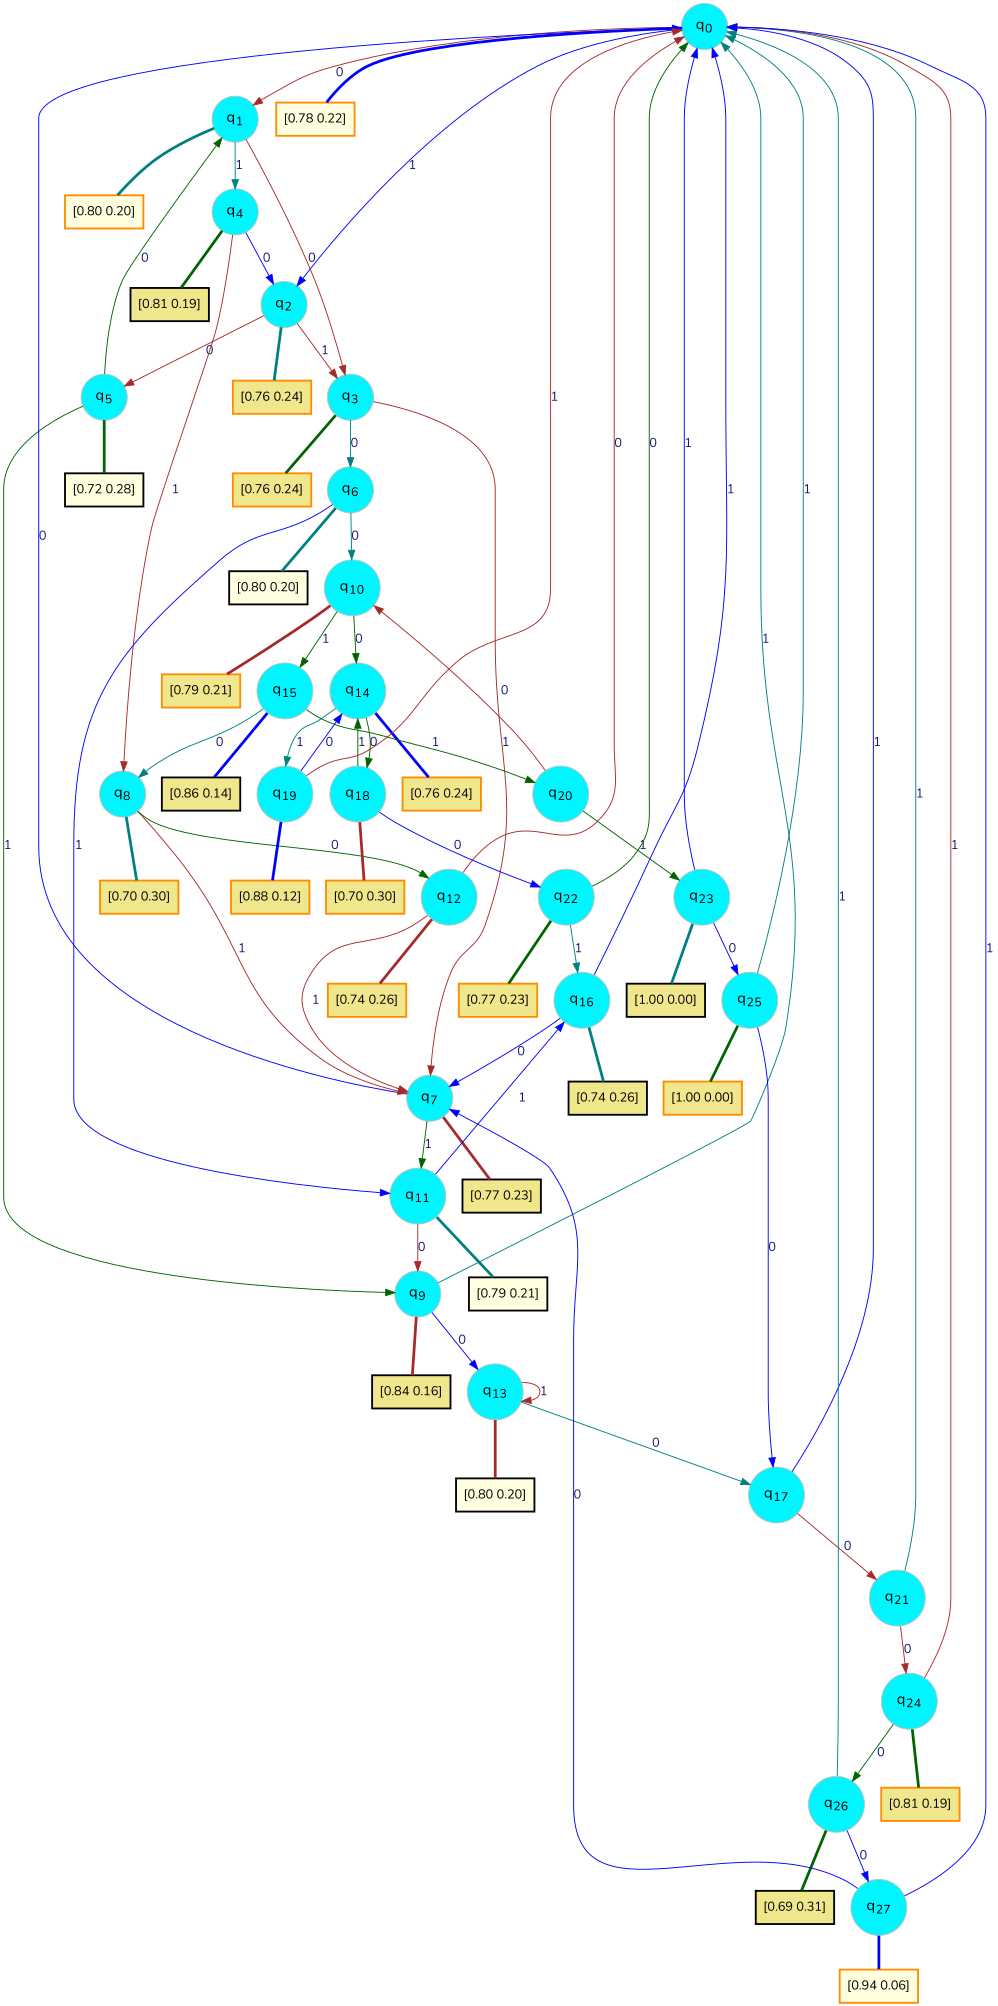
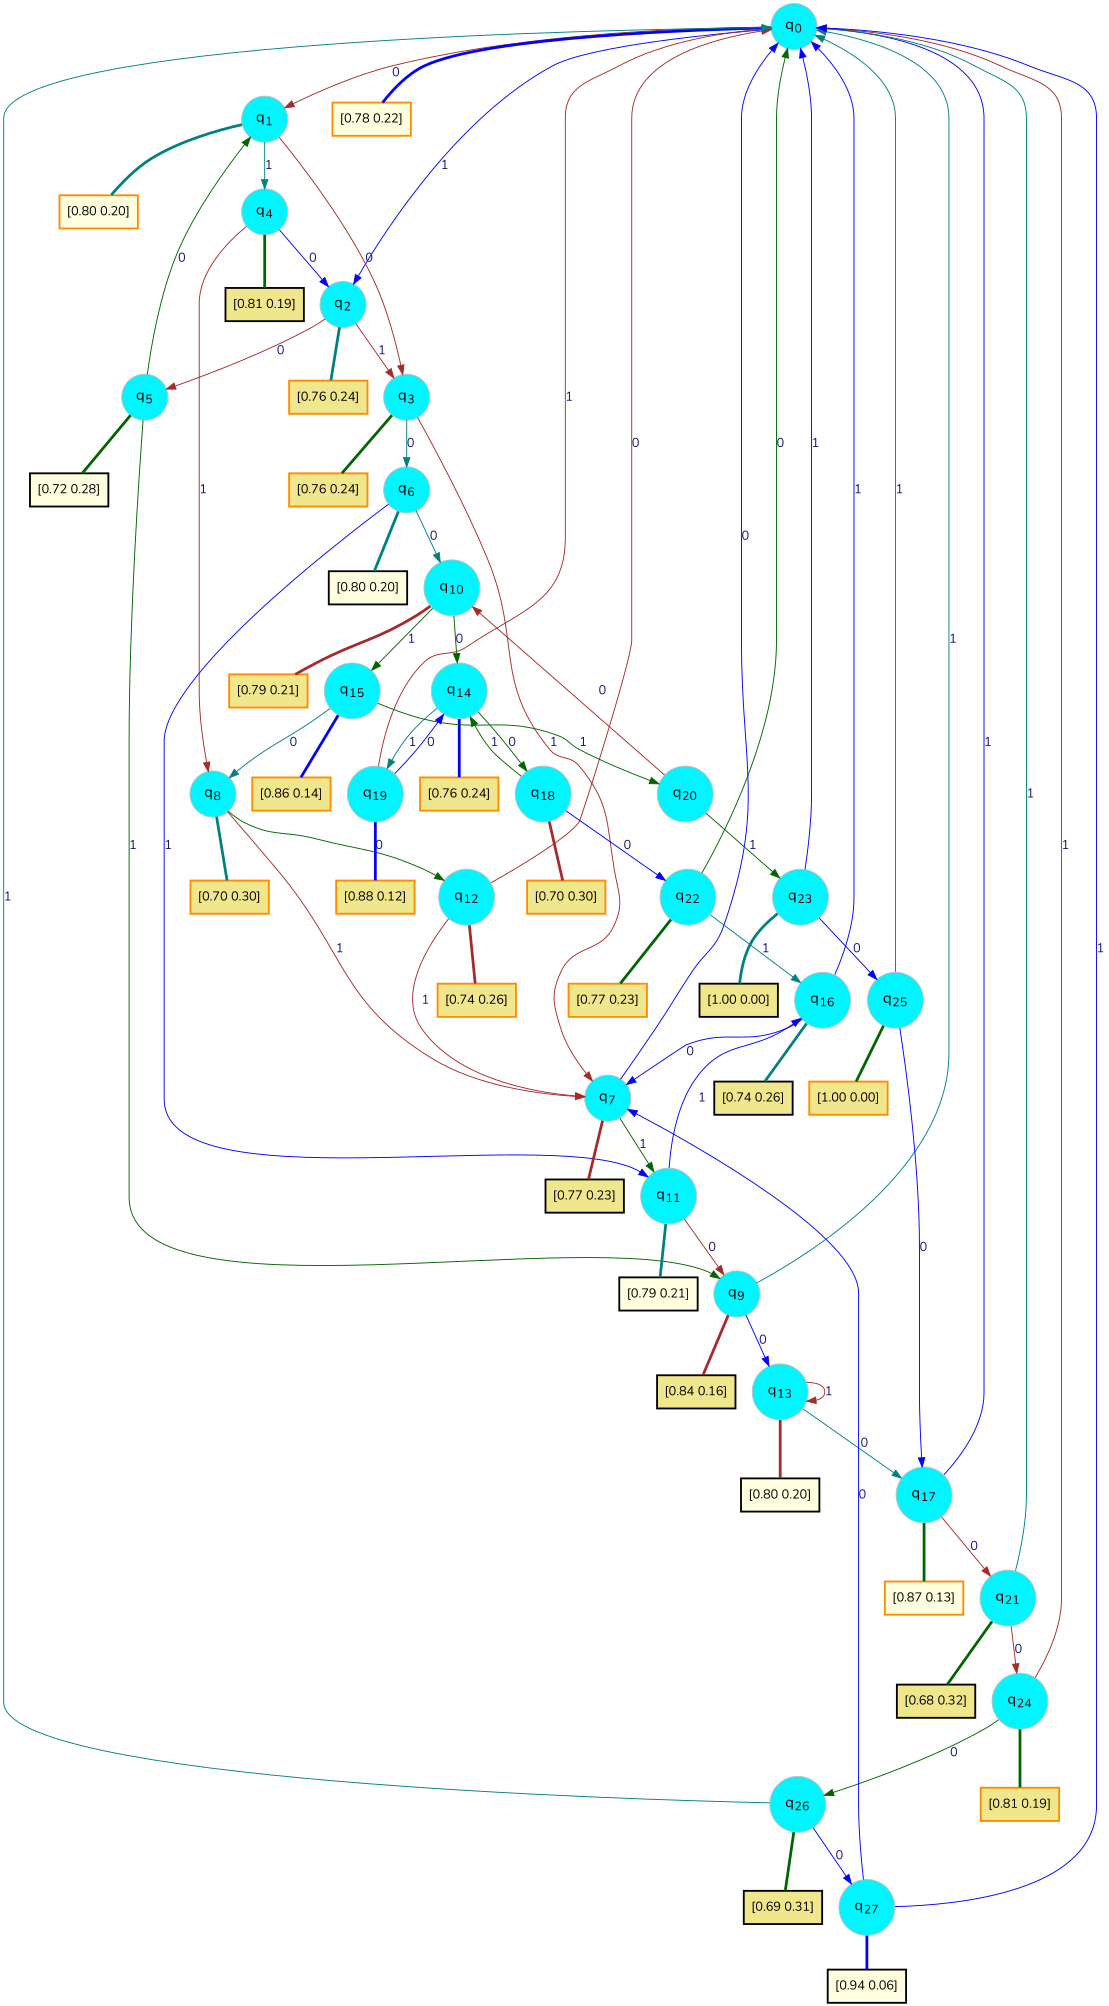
node "[0.86 0.14]": color black -> darkorange
node "[0.87 0.13]": added
node "[0.68 0.32]": added
node "[0.94 0.06]": color darkorange -> black
